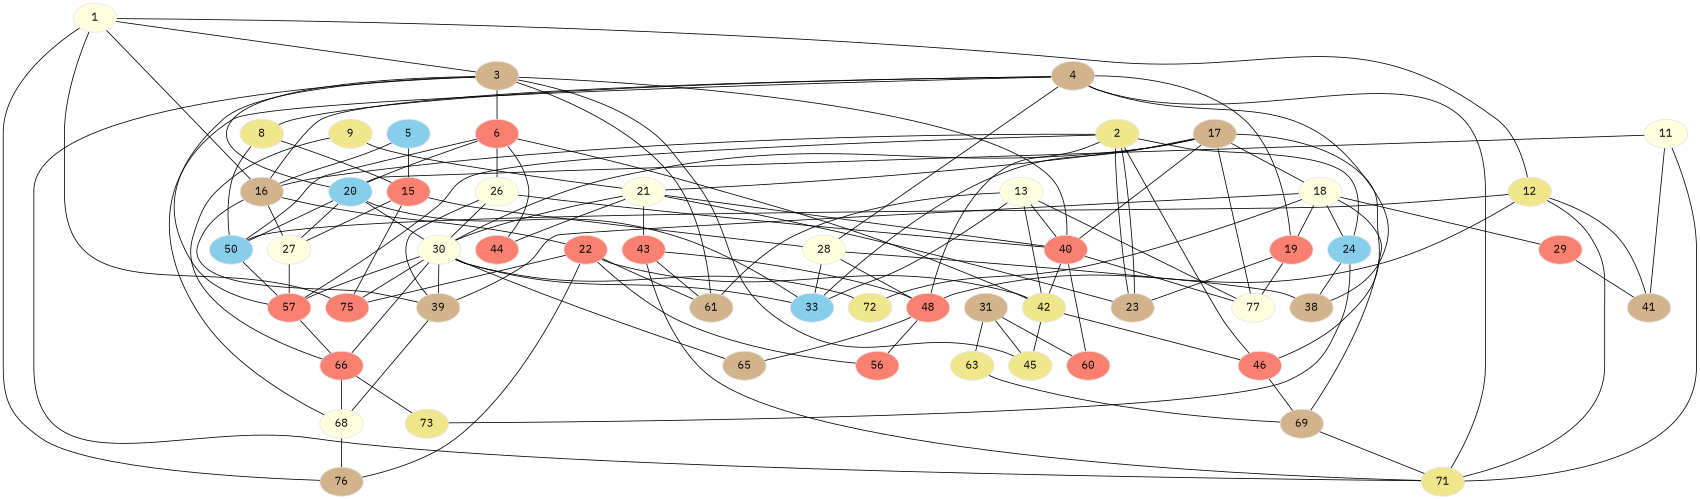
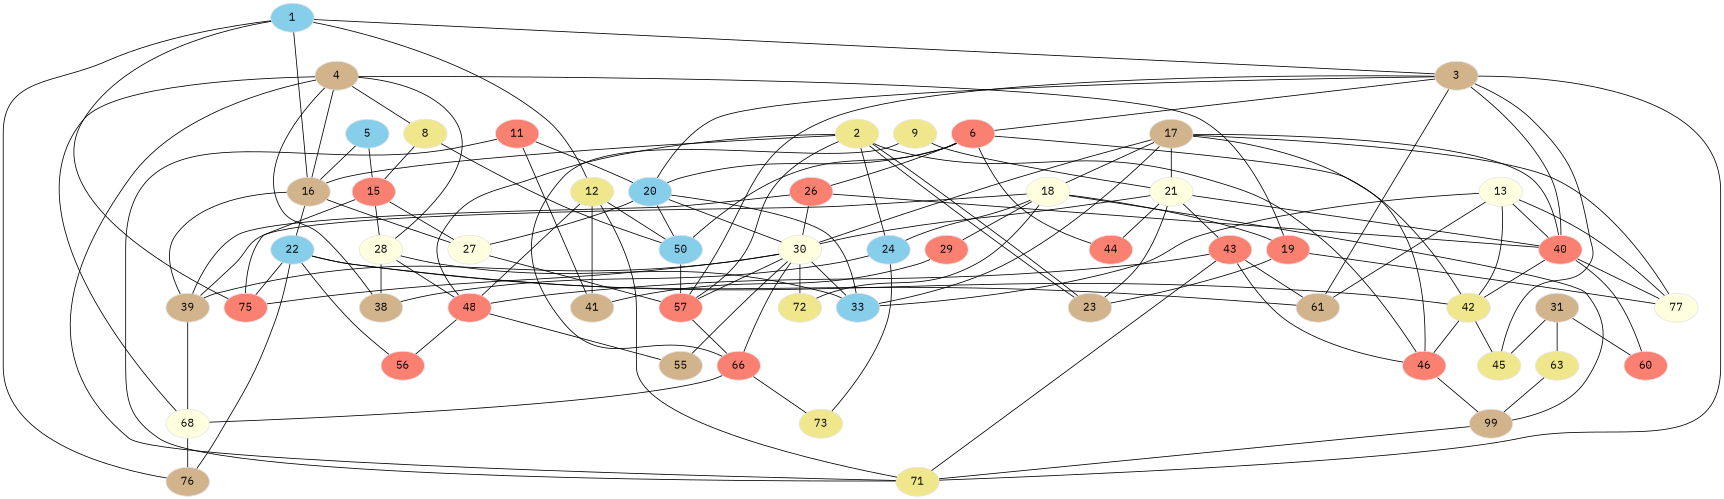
node "1": fillcolor lightyellow -> skyblue
node "11": fillcolor lightyellow -> salmon
node "26": fillcolor lightyellow -> salmon
node "22": fillcolor salmon -> skyblue
edge "43" -- "46": added
node "65": label "65" -> "55"
node "69": label "69" -> "99"
